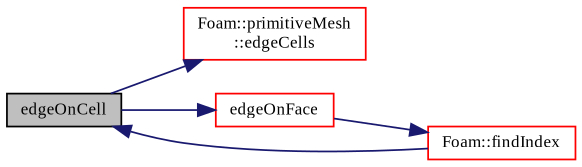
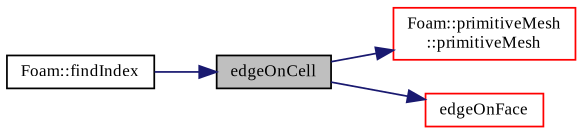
node "Foam::primitiveMesh ::edgeCells": label "Foam::primitiveMesh ::edgeCells" -> "Foam::primitiveMesh ::primitiveMesh"
edge "edgeOnFace" -> "Foam::findIndex": removed
node "Foam::findIndex": color red -> black
